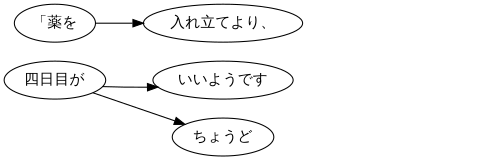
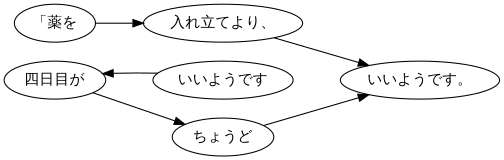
node "いいようです。": added
edge "四日目が" -> "いいようです": reversed
